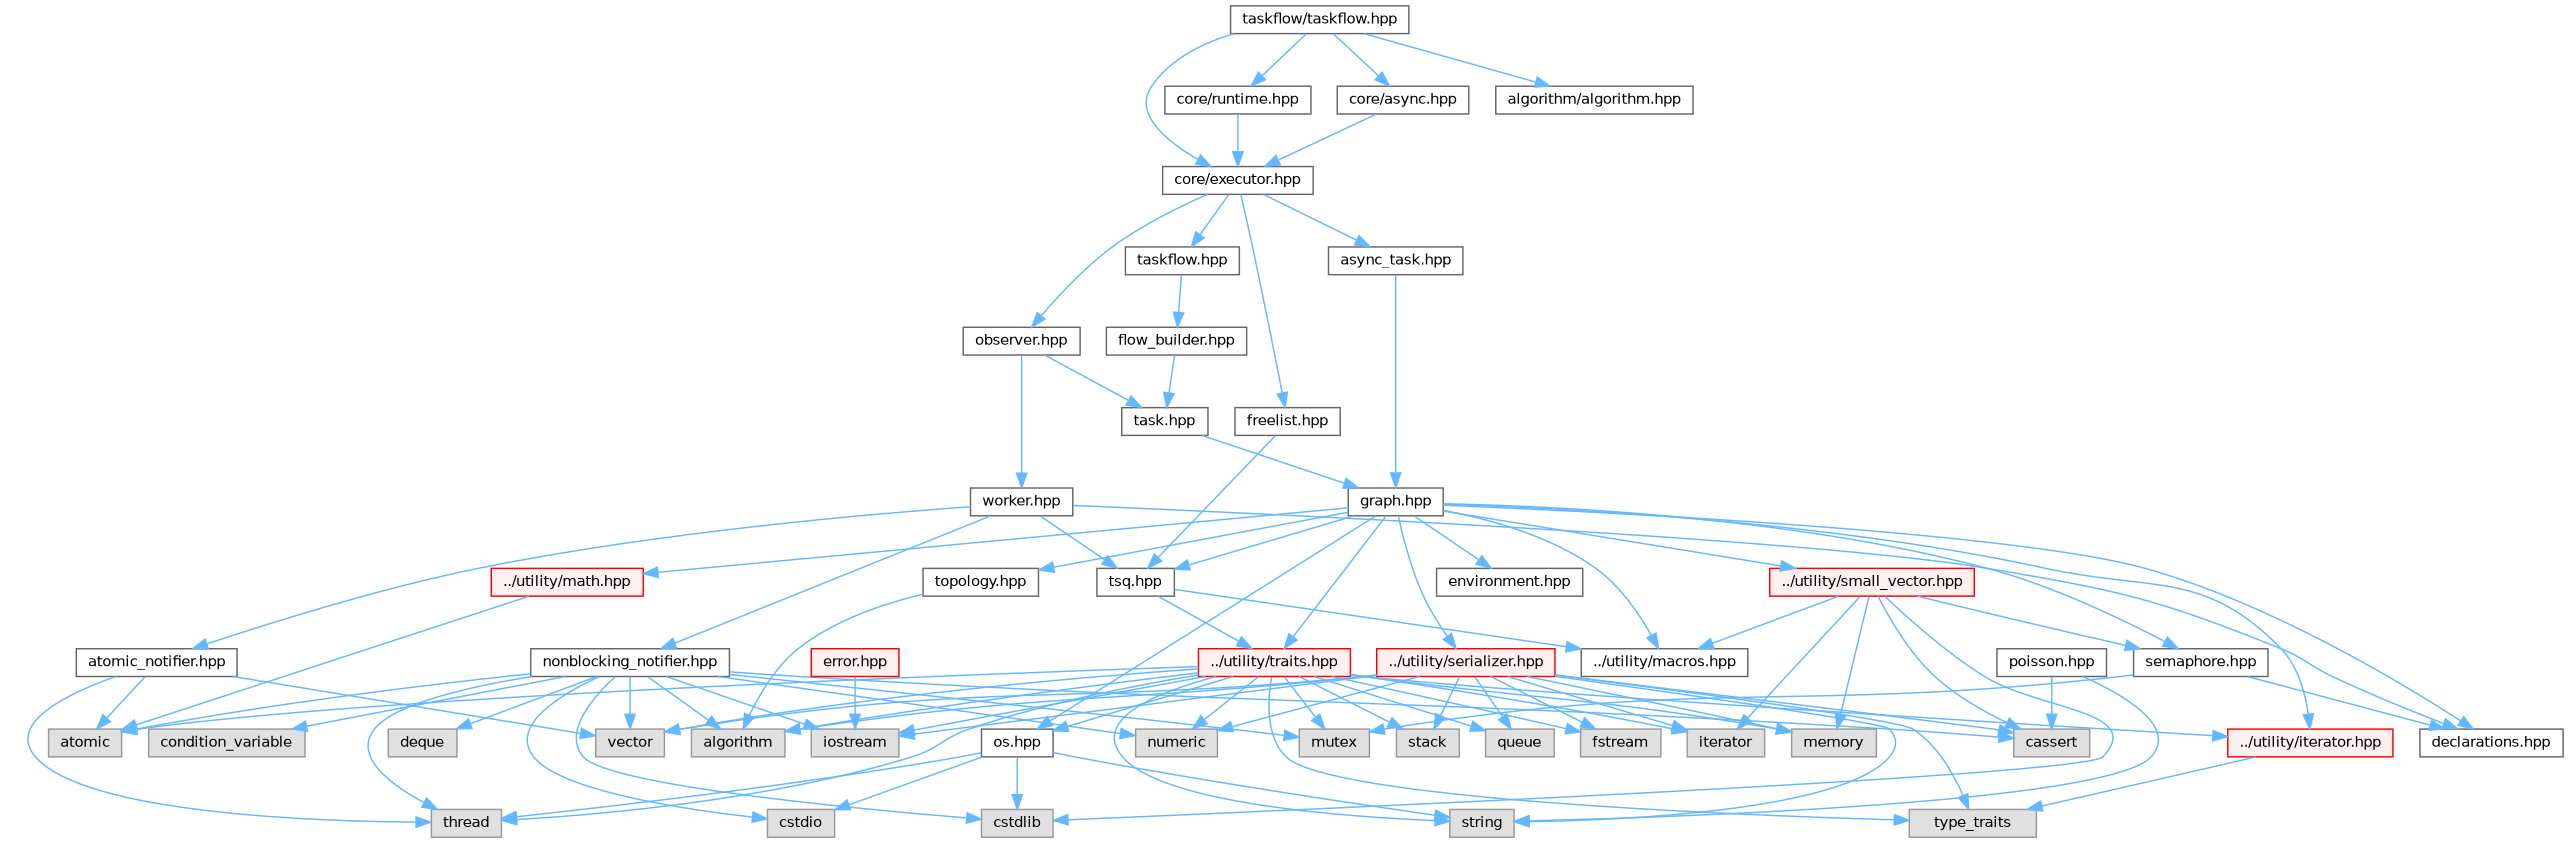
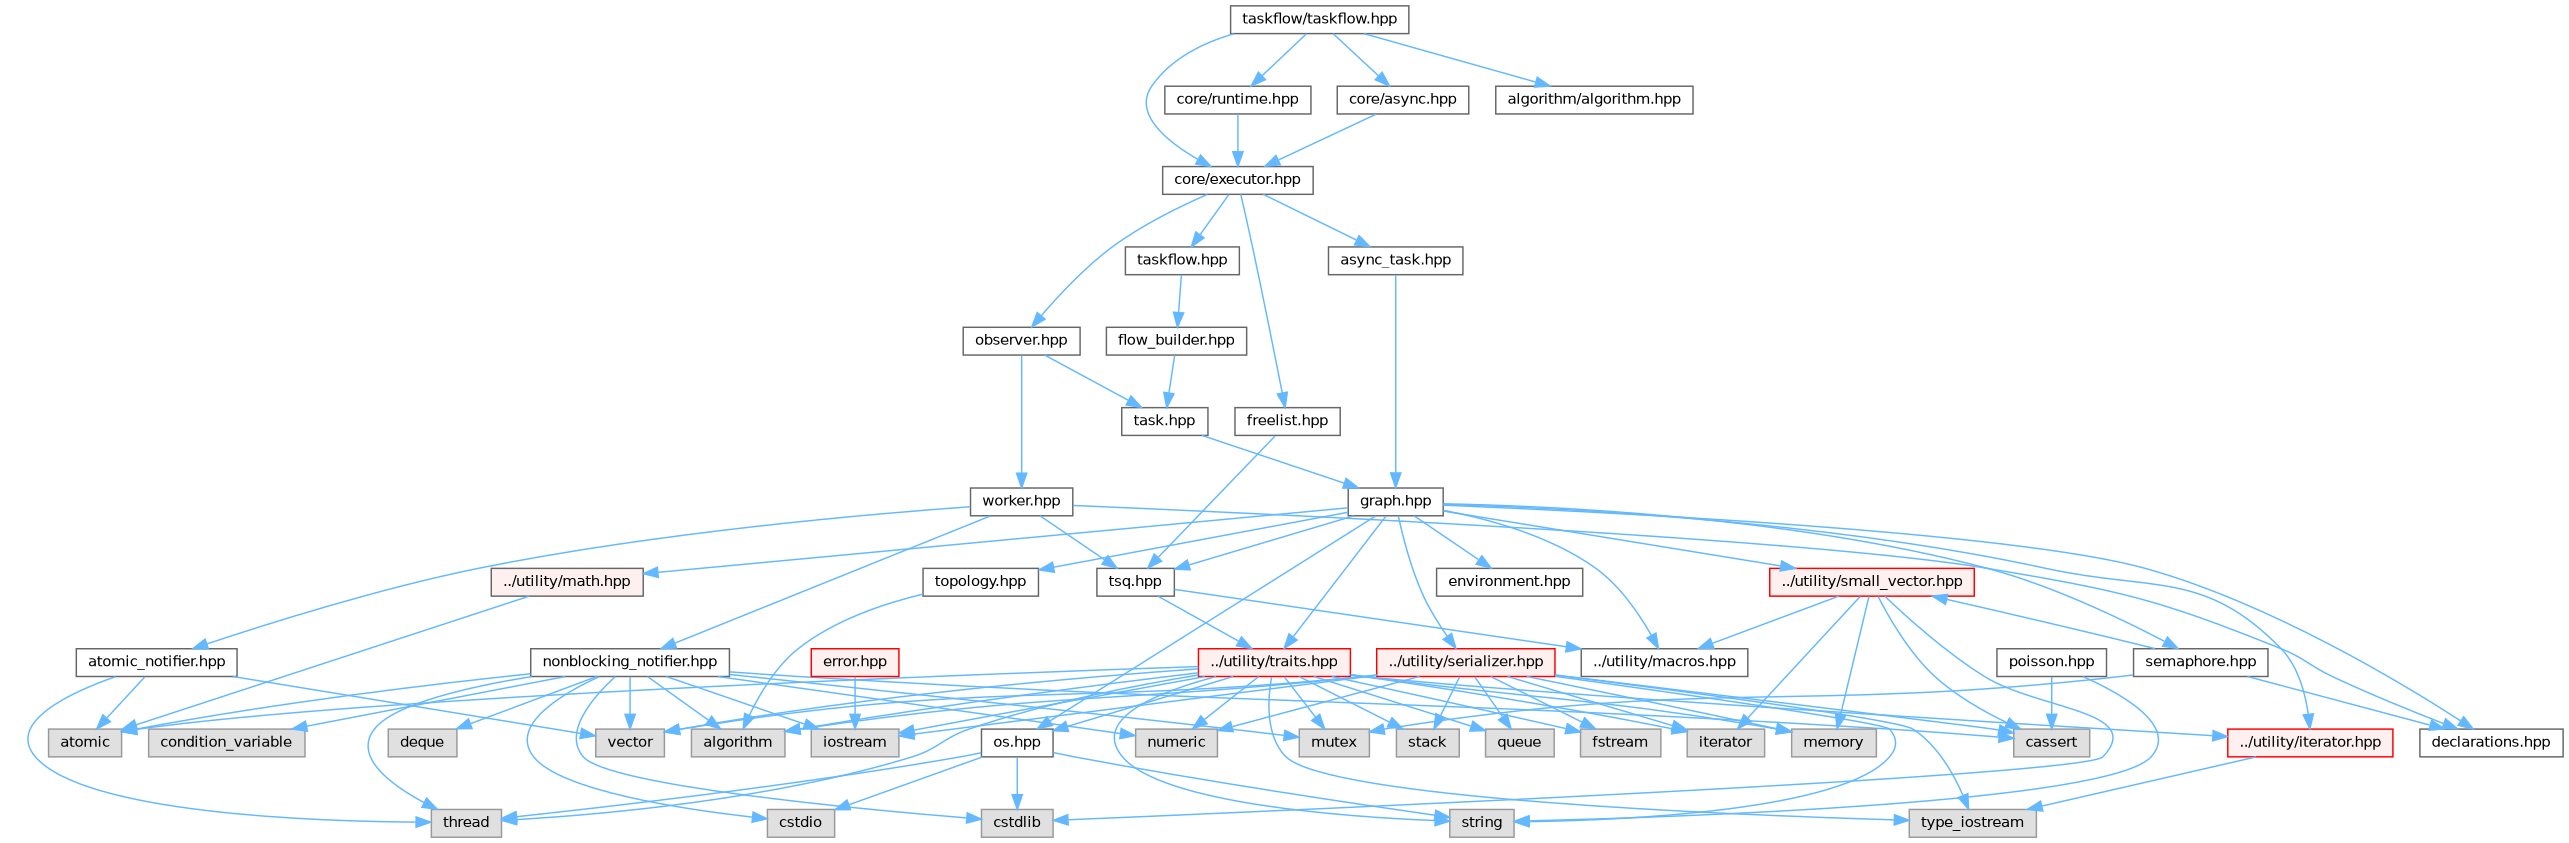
node "../utility/math.hpp": color red -> grey40
edge "../utility/small_vector.hpp" -> "semaphore.hpp": reversed
node "type_traits": label "type_traits" -> "type_iostream"
